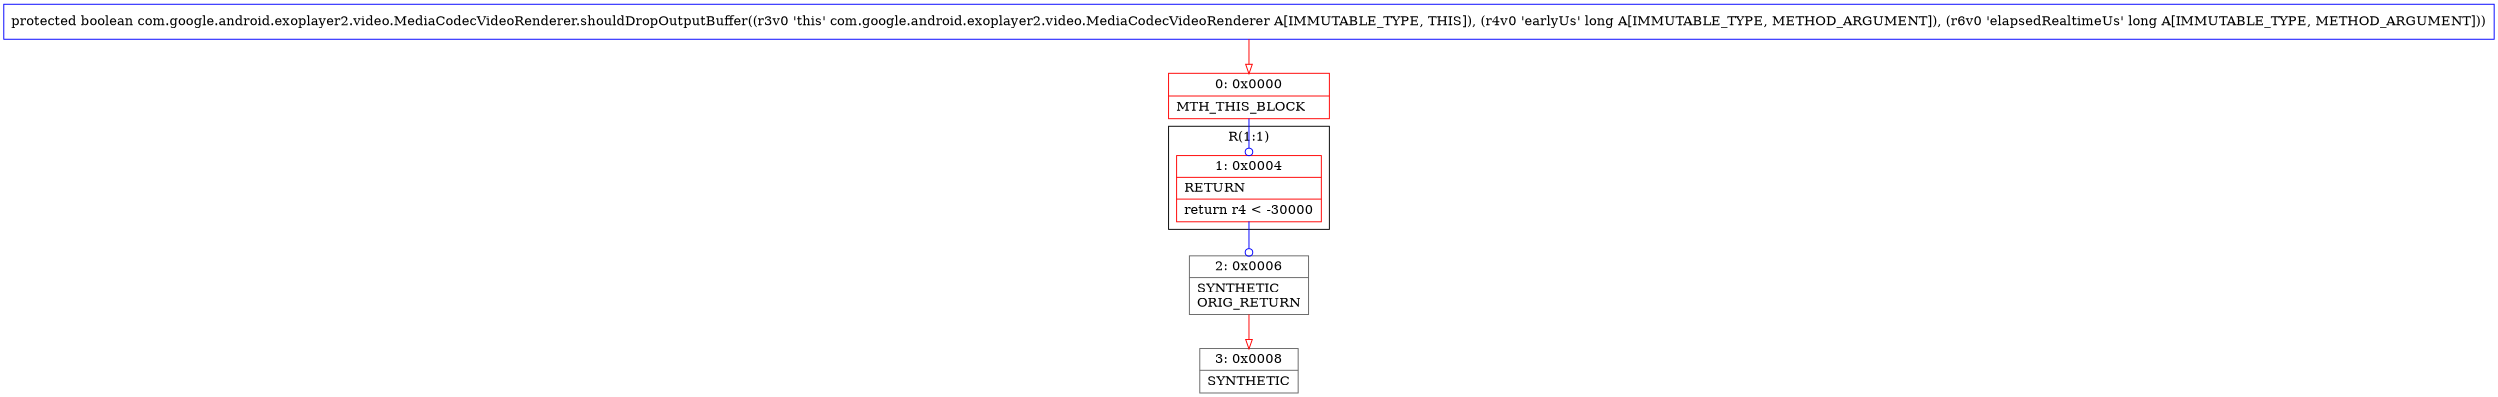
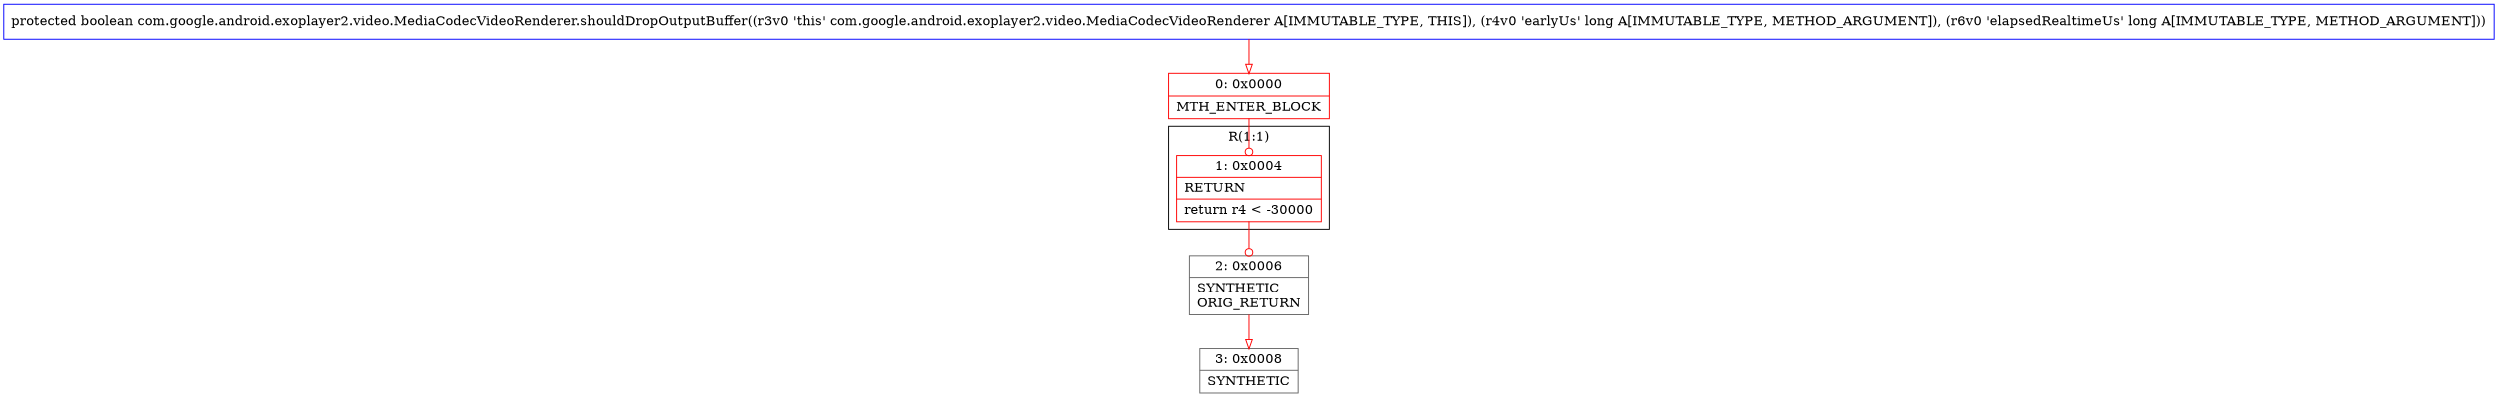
node "0: 0x0000": text "MTH_THIS_BLOCK" -> "MTH_ENTER_BLOCK"
edge "0: 0x0000" -> "1: 0x0004": color blue -> red
edge "1: 0x0004" -> "2: 0x0006": color blue -> red
